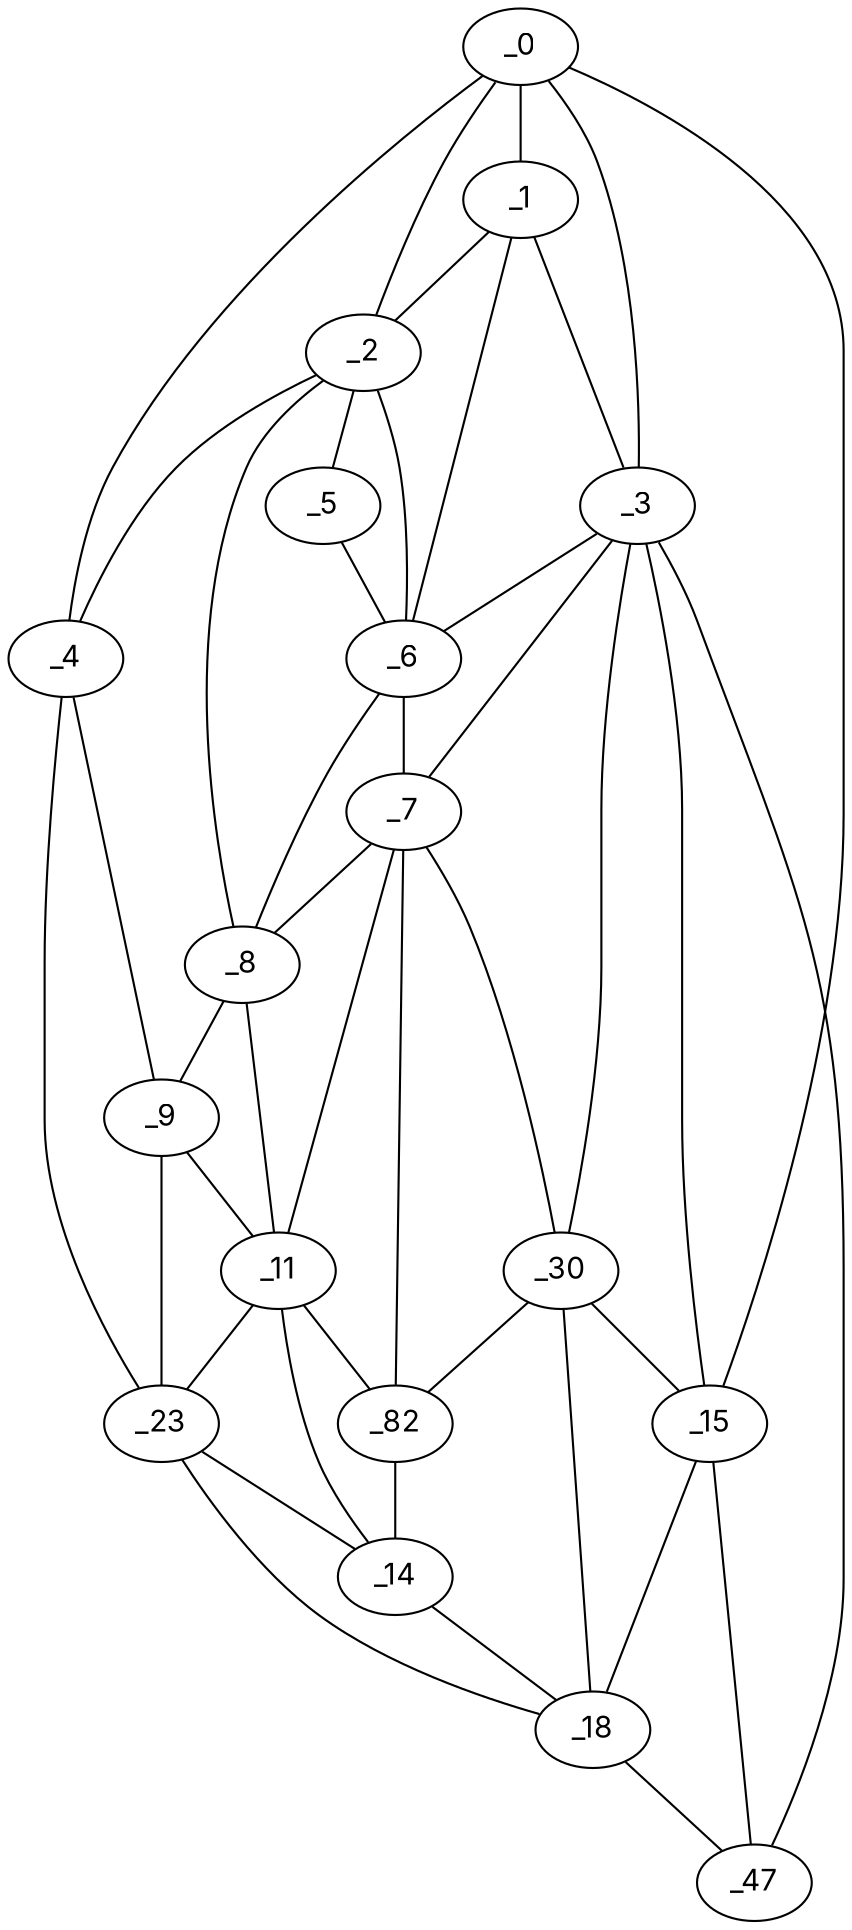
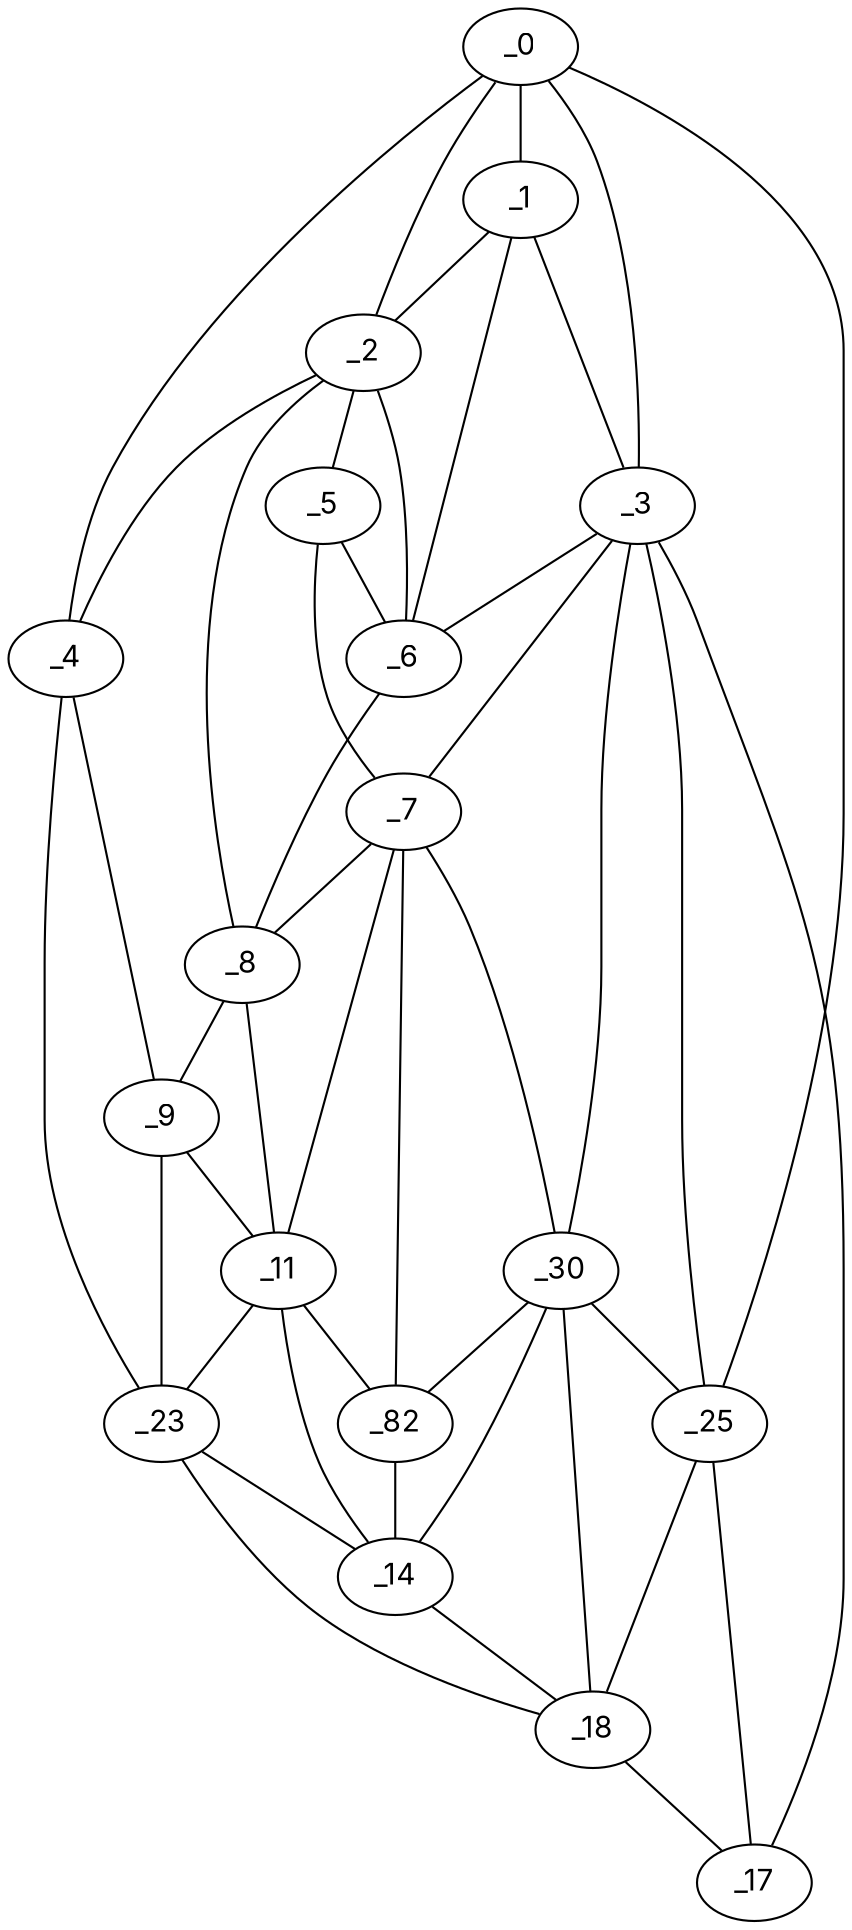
edge "_6" -- "_7": now "_5" -- "_7"
node "_15": label "_15" -> "_25"
edge "_30" -- "_14": added
node "_47": label "_47" -> "_17"
